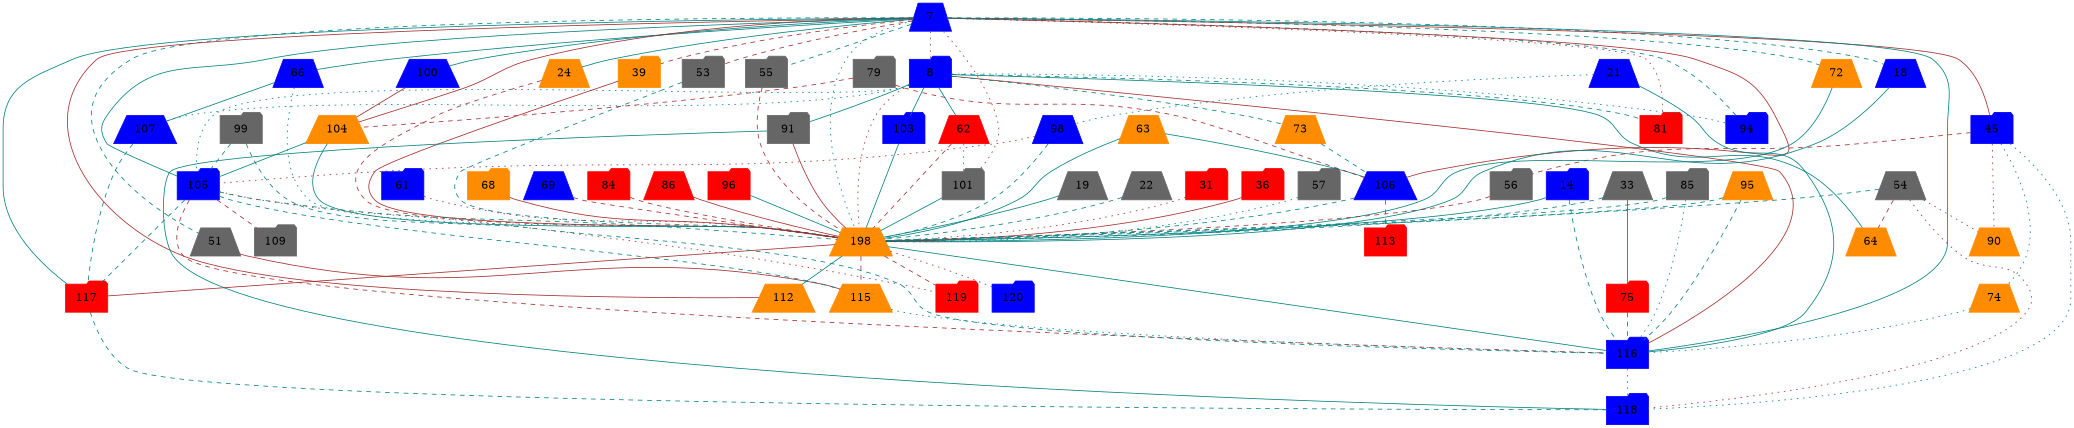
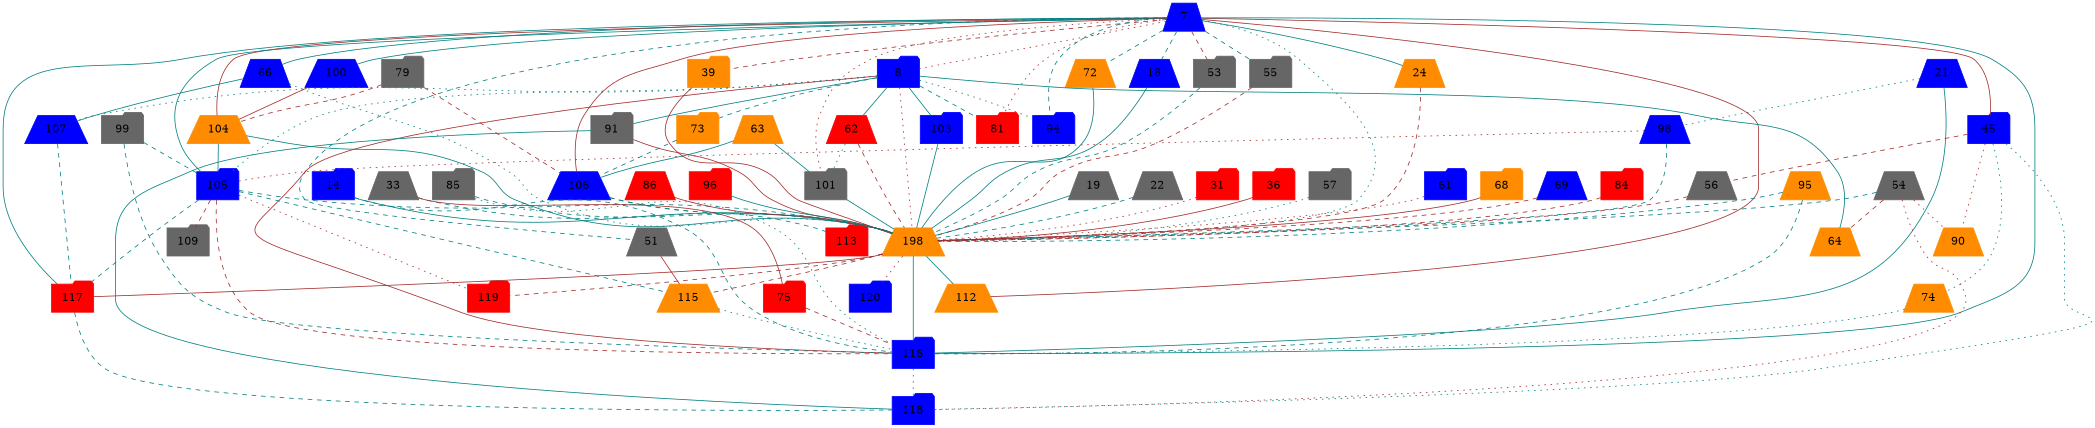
node "73": shape trapezium -> folder
node "56": shape folder -> trapezium
edge "63" -- "198": now "63" -- "101"
